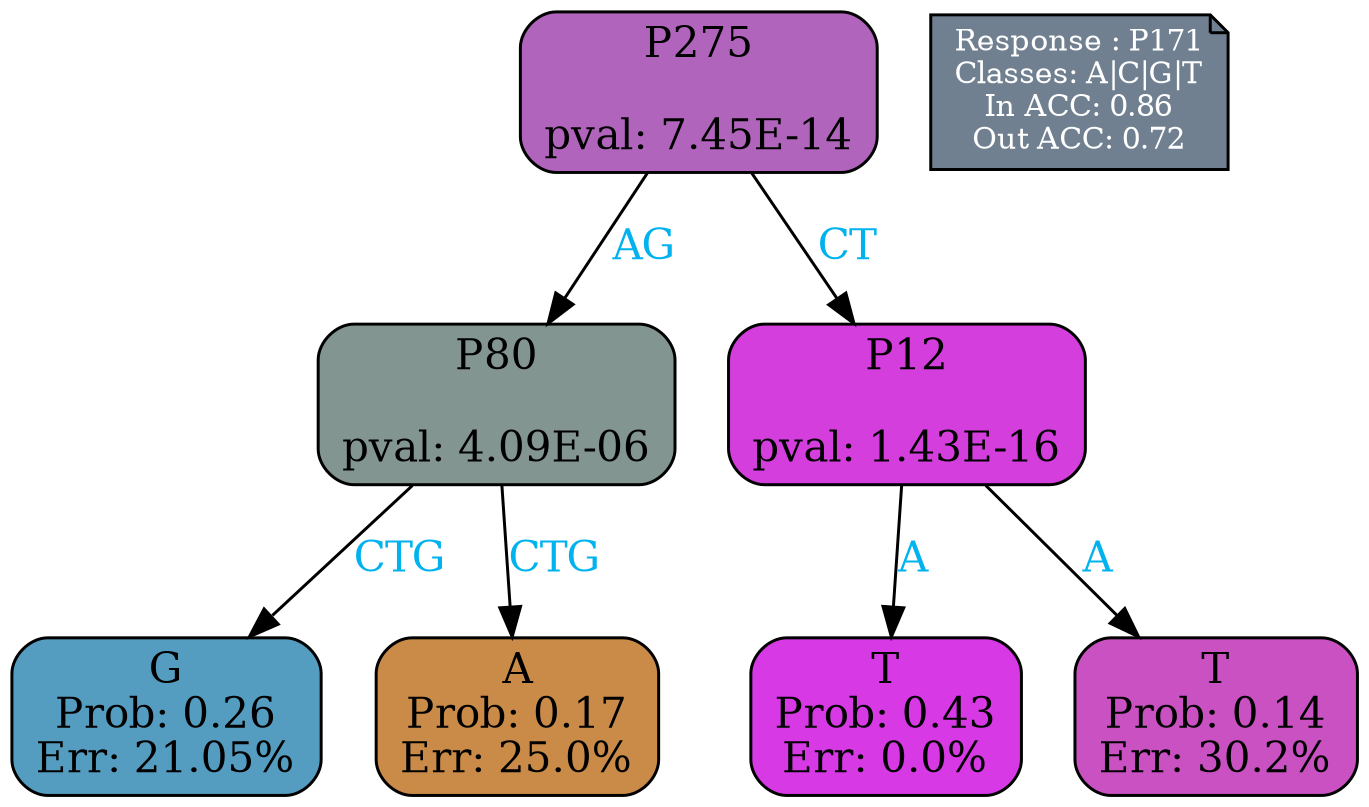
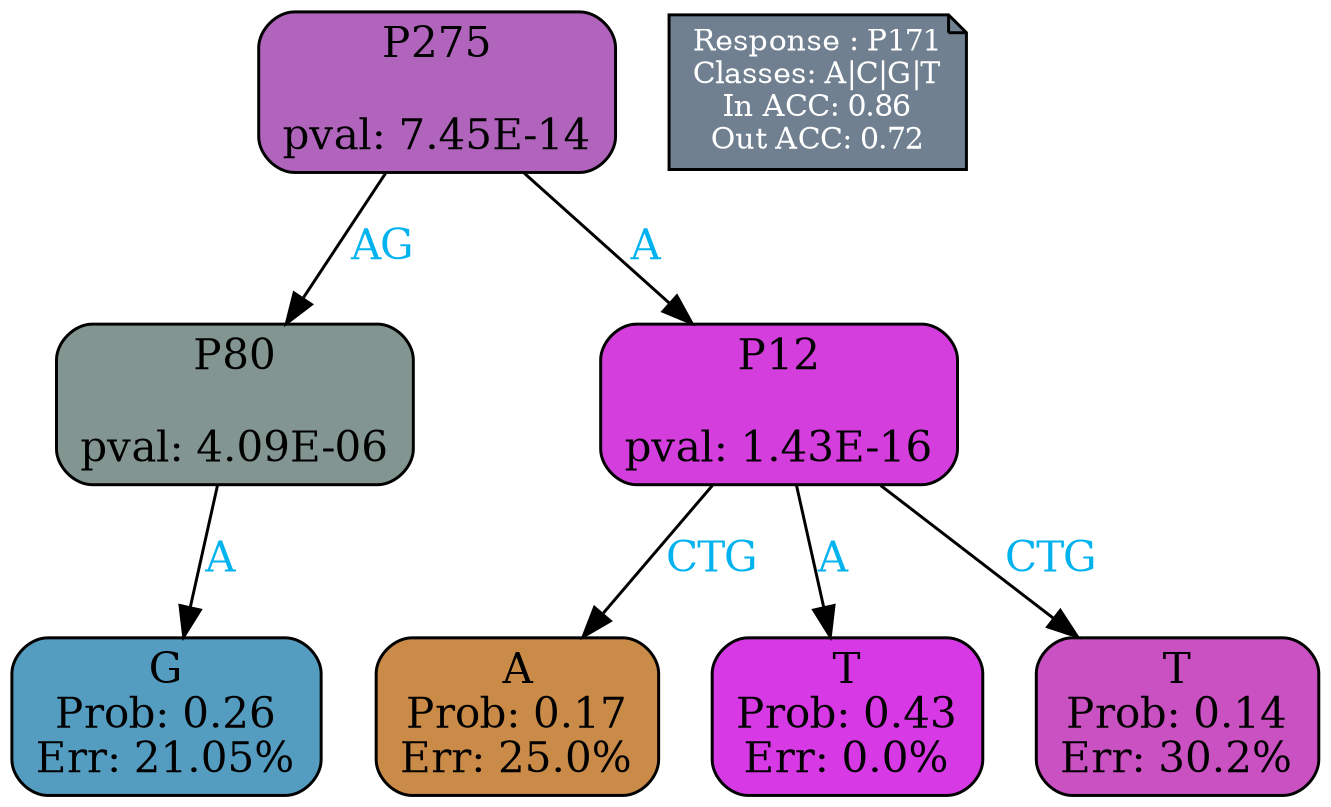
edge "P275 pval: 7.45E-14" -> "P12 pval: 1.43E-16": label "CT" -> "A"
edge "P80 pval: 4.09E-06" -> "A Prob: 0.17 Err: 25.0%": now "P12 pval: 1.43E-16" -> "A Prob: 0.17 Err: 25.0%"
edge "P80 pval: 4.09E-06" -> "G Prob: 0.26 Err: 21.05%": label "CTG" -> "A"
edge "P12 pval: 1.43E-16" -> "T Prob: 0.14 Err: 30.2%": label "A" -> "CTG"
